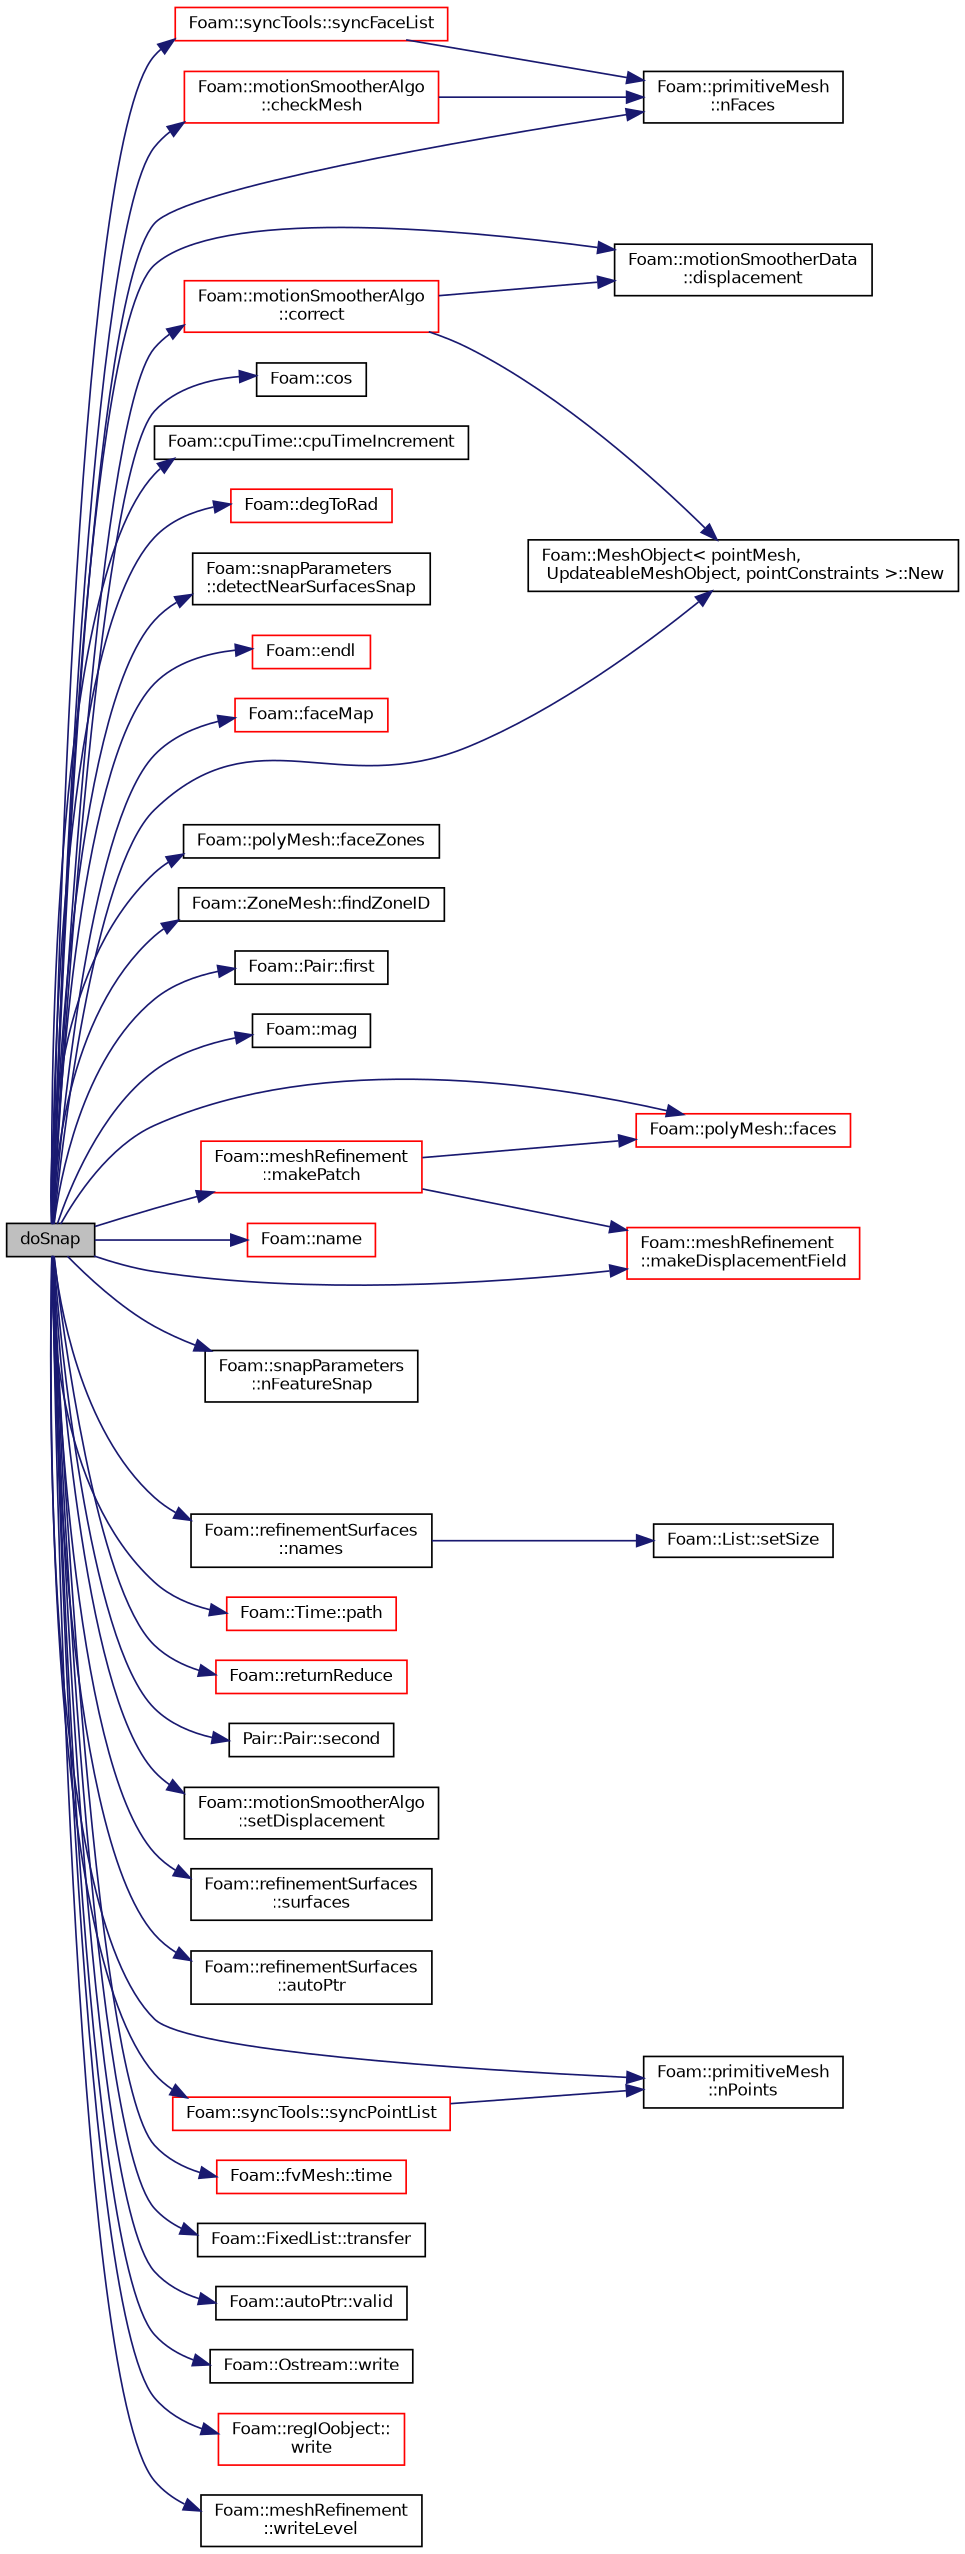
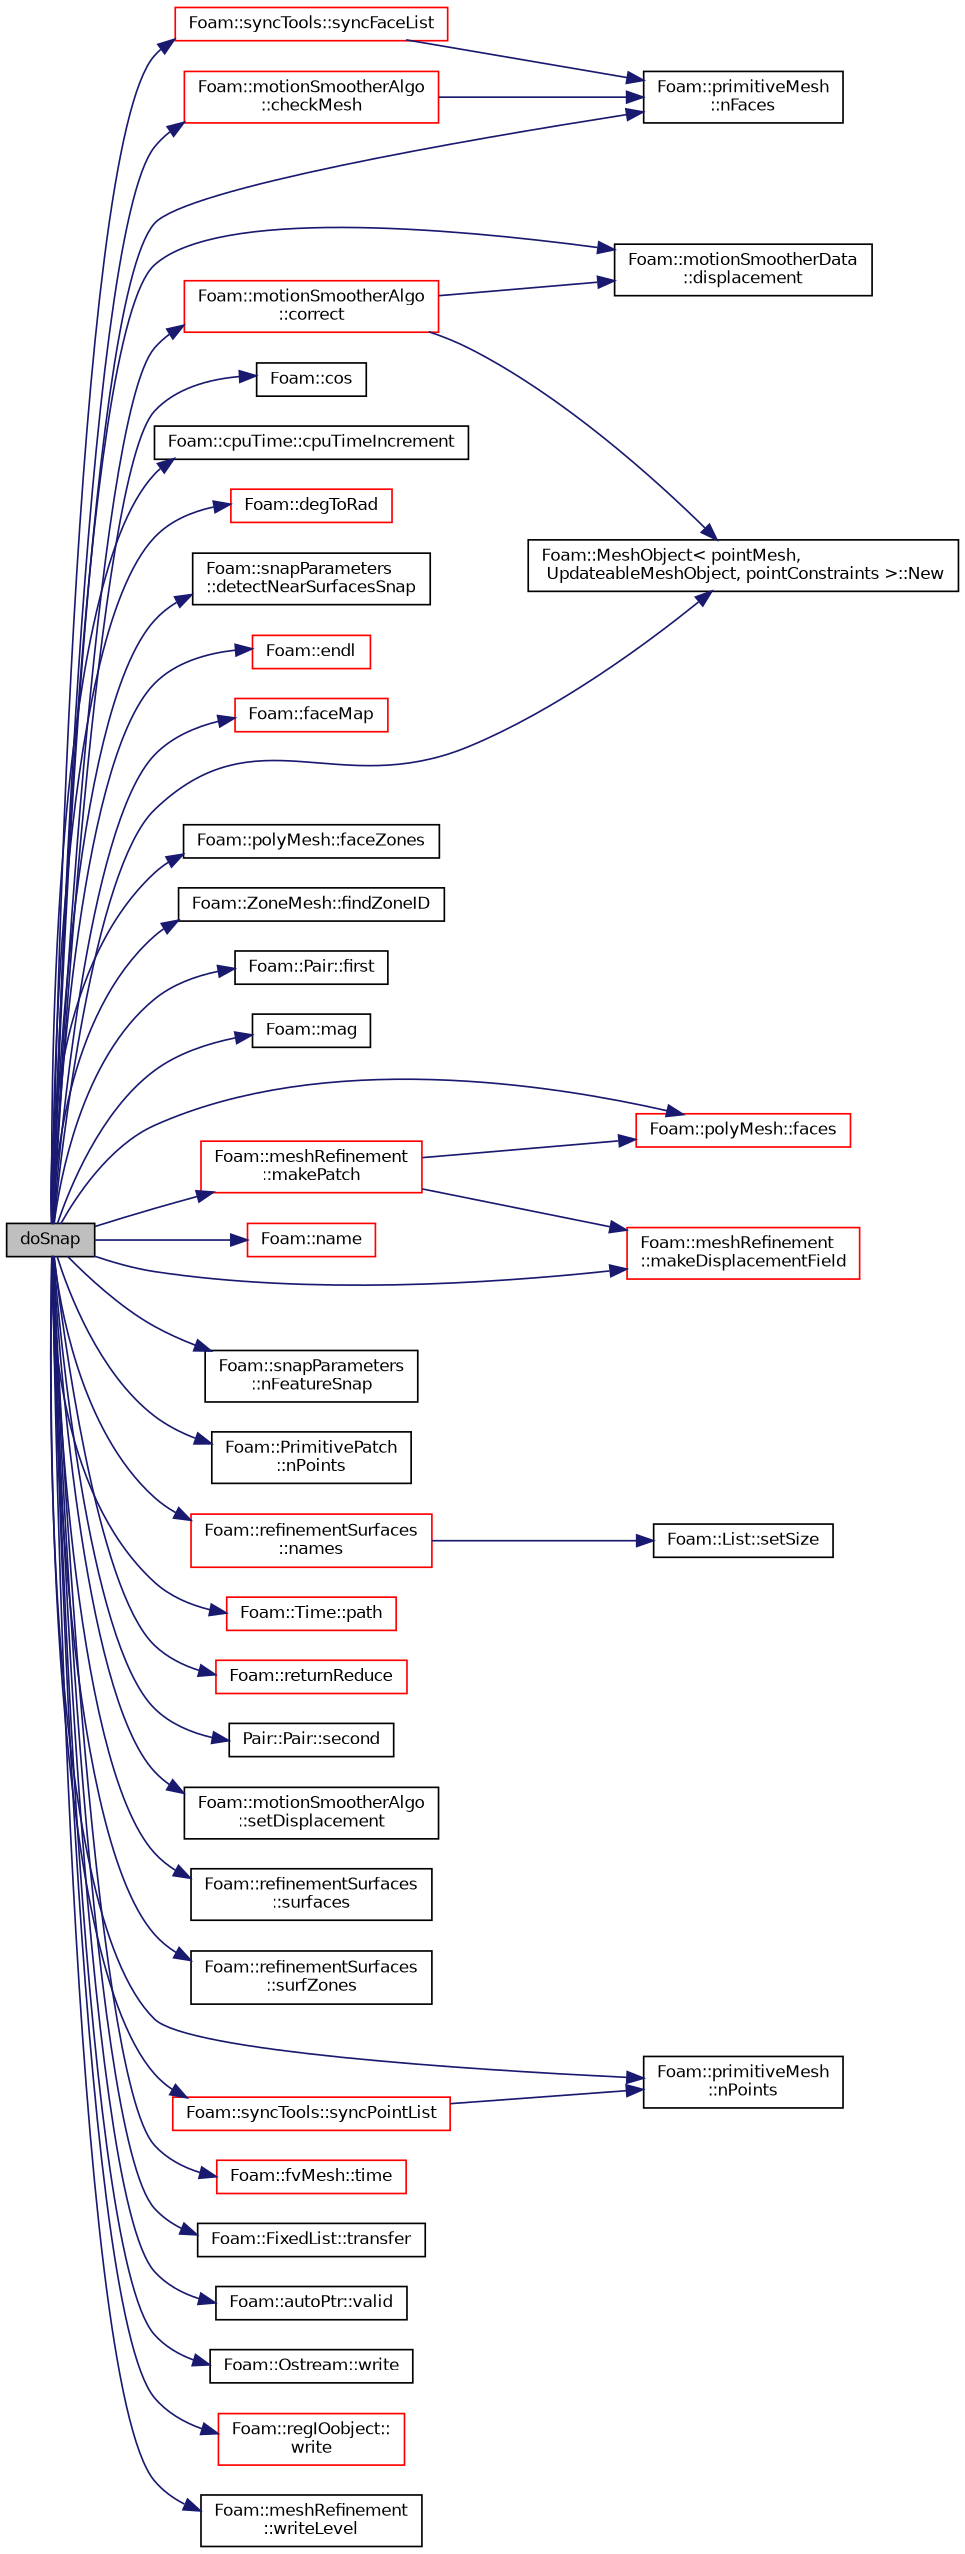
node "Foam::PrimitivePatch ::nPoints": added
node "Foam::refinementSurfaces ::names": color black -> red
node "Foam::refinementSurfaces ::autoPtr": label "Foam::refinementSurfaces ::autoPtr" -> "Foam::refinementSurfaces ::surfZones"
